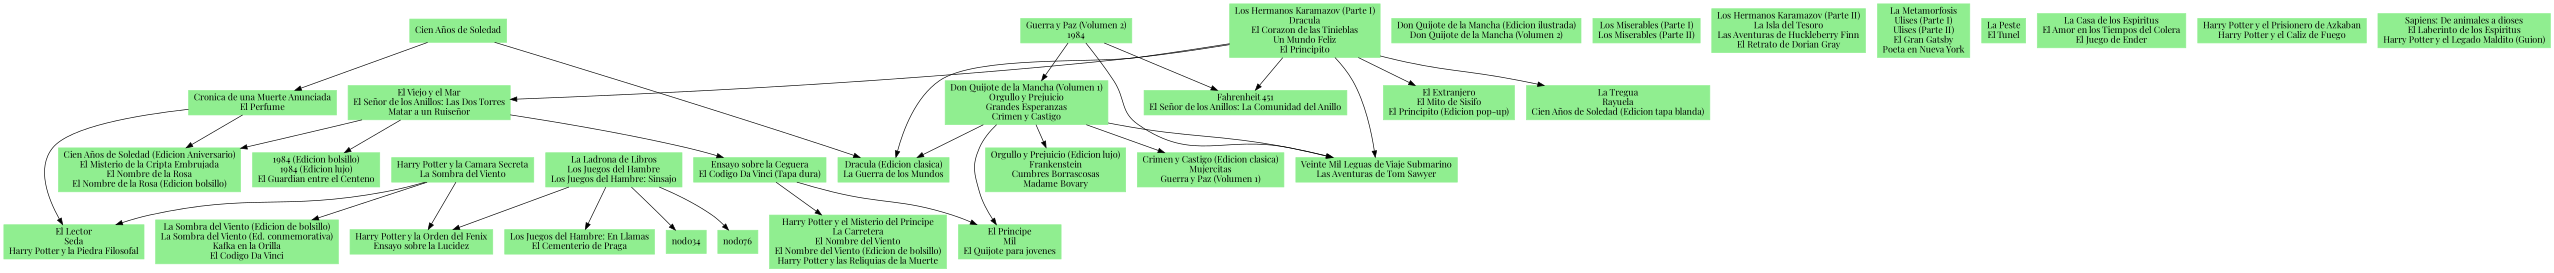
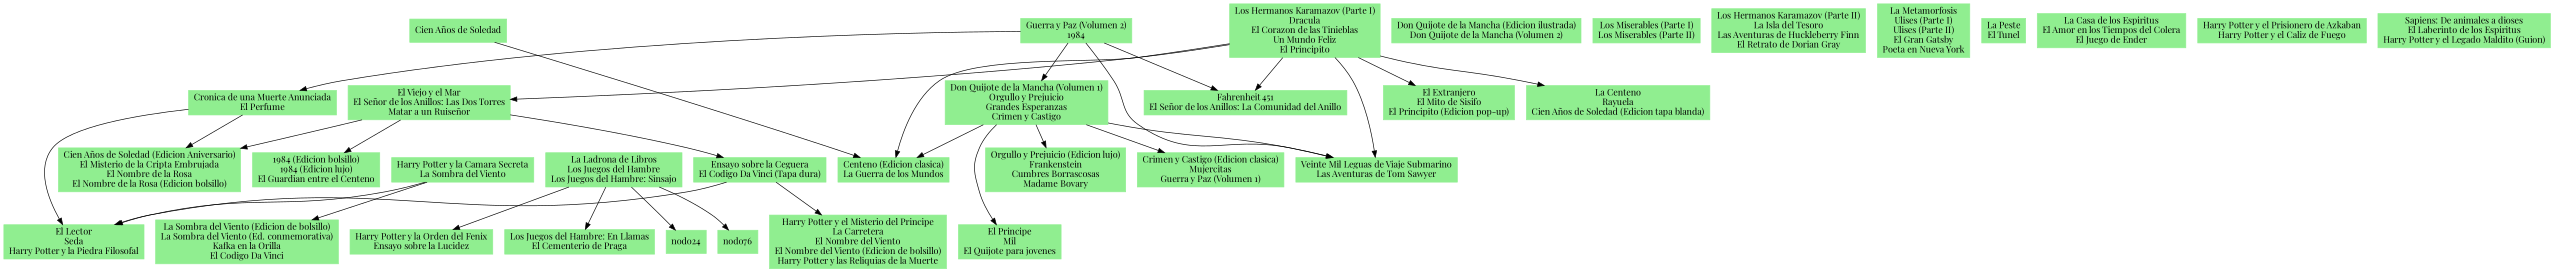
edge "Cien Años de Soledad" -> "Cronica de una Muerte Anunciada El Perfume": now "Guerra y Paz (Volumen 2) 1984" -> "Cronica de una Muerte Anunciada El Perfume"
node "La Tregua Rayuela Cien Años de Soledad (Edicion tapa blanda)": label "La Tregua Rayuela Cien Años de Soledad (Edicion tapa blanda)" -> "La Centeno Rayuela Cien Años de Soledad (Edicion tapa blanda)"
node "Dracula (Edicion clasica) La Guerra de los Mundos": label "Dracula (Edicion clasica) La Guerra de los Mundos" -> "Centeno (Edicion clasica) La Guerra de los Mundos"
edge "Ensayo sobre la Ceguera El Codigo Da Vinci (Tapa dura)" -> "El Principe Mil El Quijote para jovenes": now "Ensayo sobre la Ceguera El Codigo Da Vinci (Tapa dura)" -> "El Lector Seda Harry Potter y la Piedra Filosofal"
edge "Harry Potter y la Camara Secreta La Sombra del Viento" -> "Harry Potter y la Orden del Fenix Ensayo sobre la Lucidez": removed
node "nodo34": label "nodo34" -> "nodo24"
